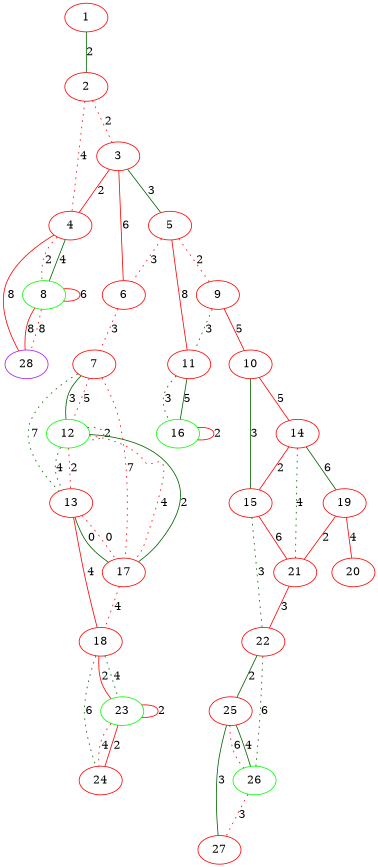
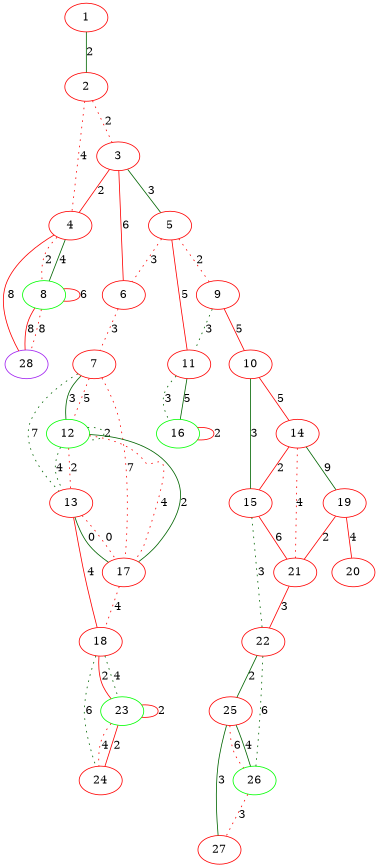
edge "5" -- "11": label "8" -> "5"
edge "14" -- "19": label "6" -> "9"
edge "14" -- "21": color darkgreen -> red
